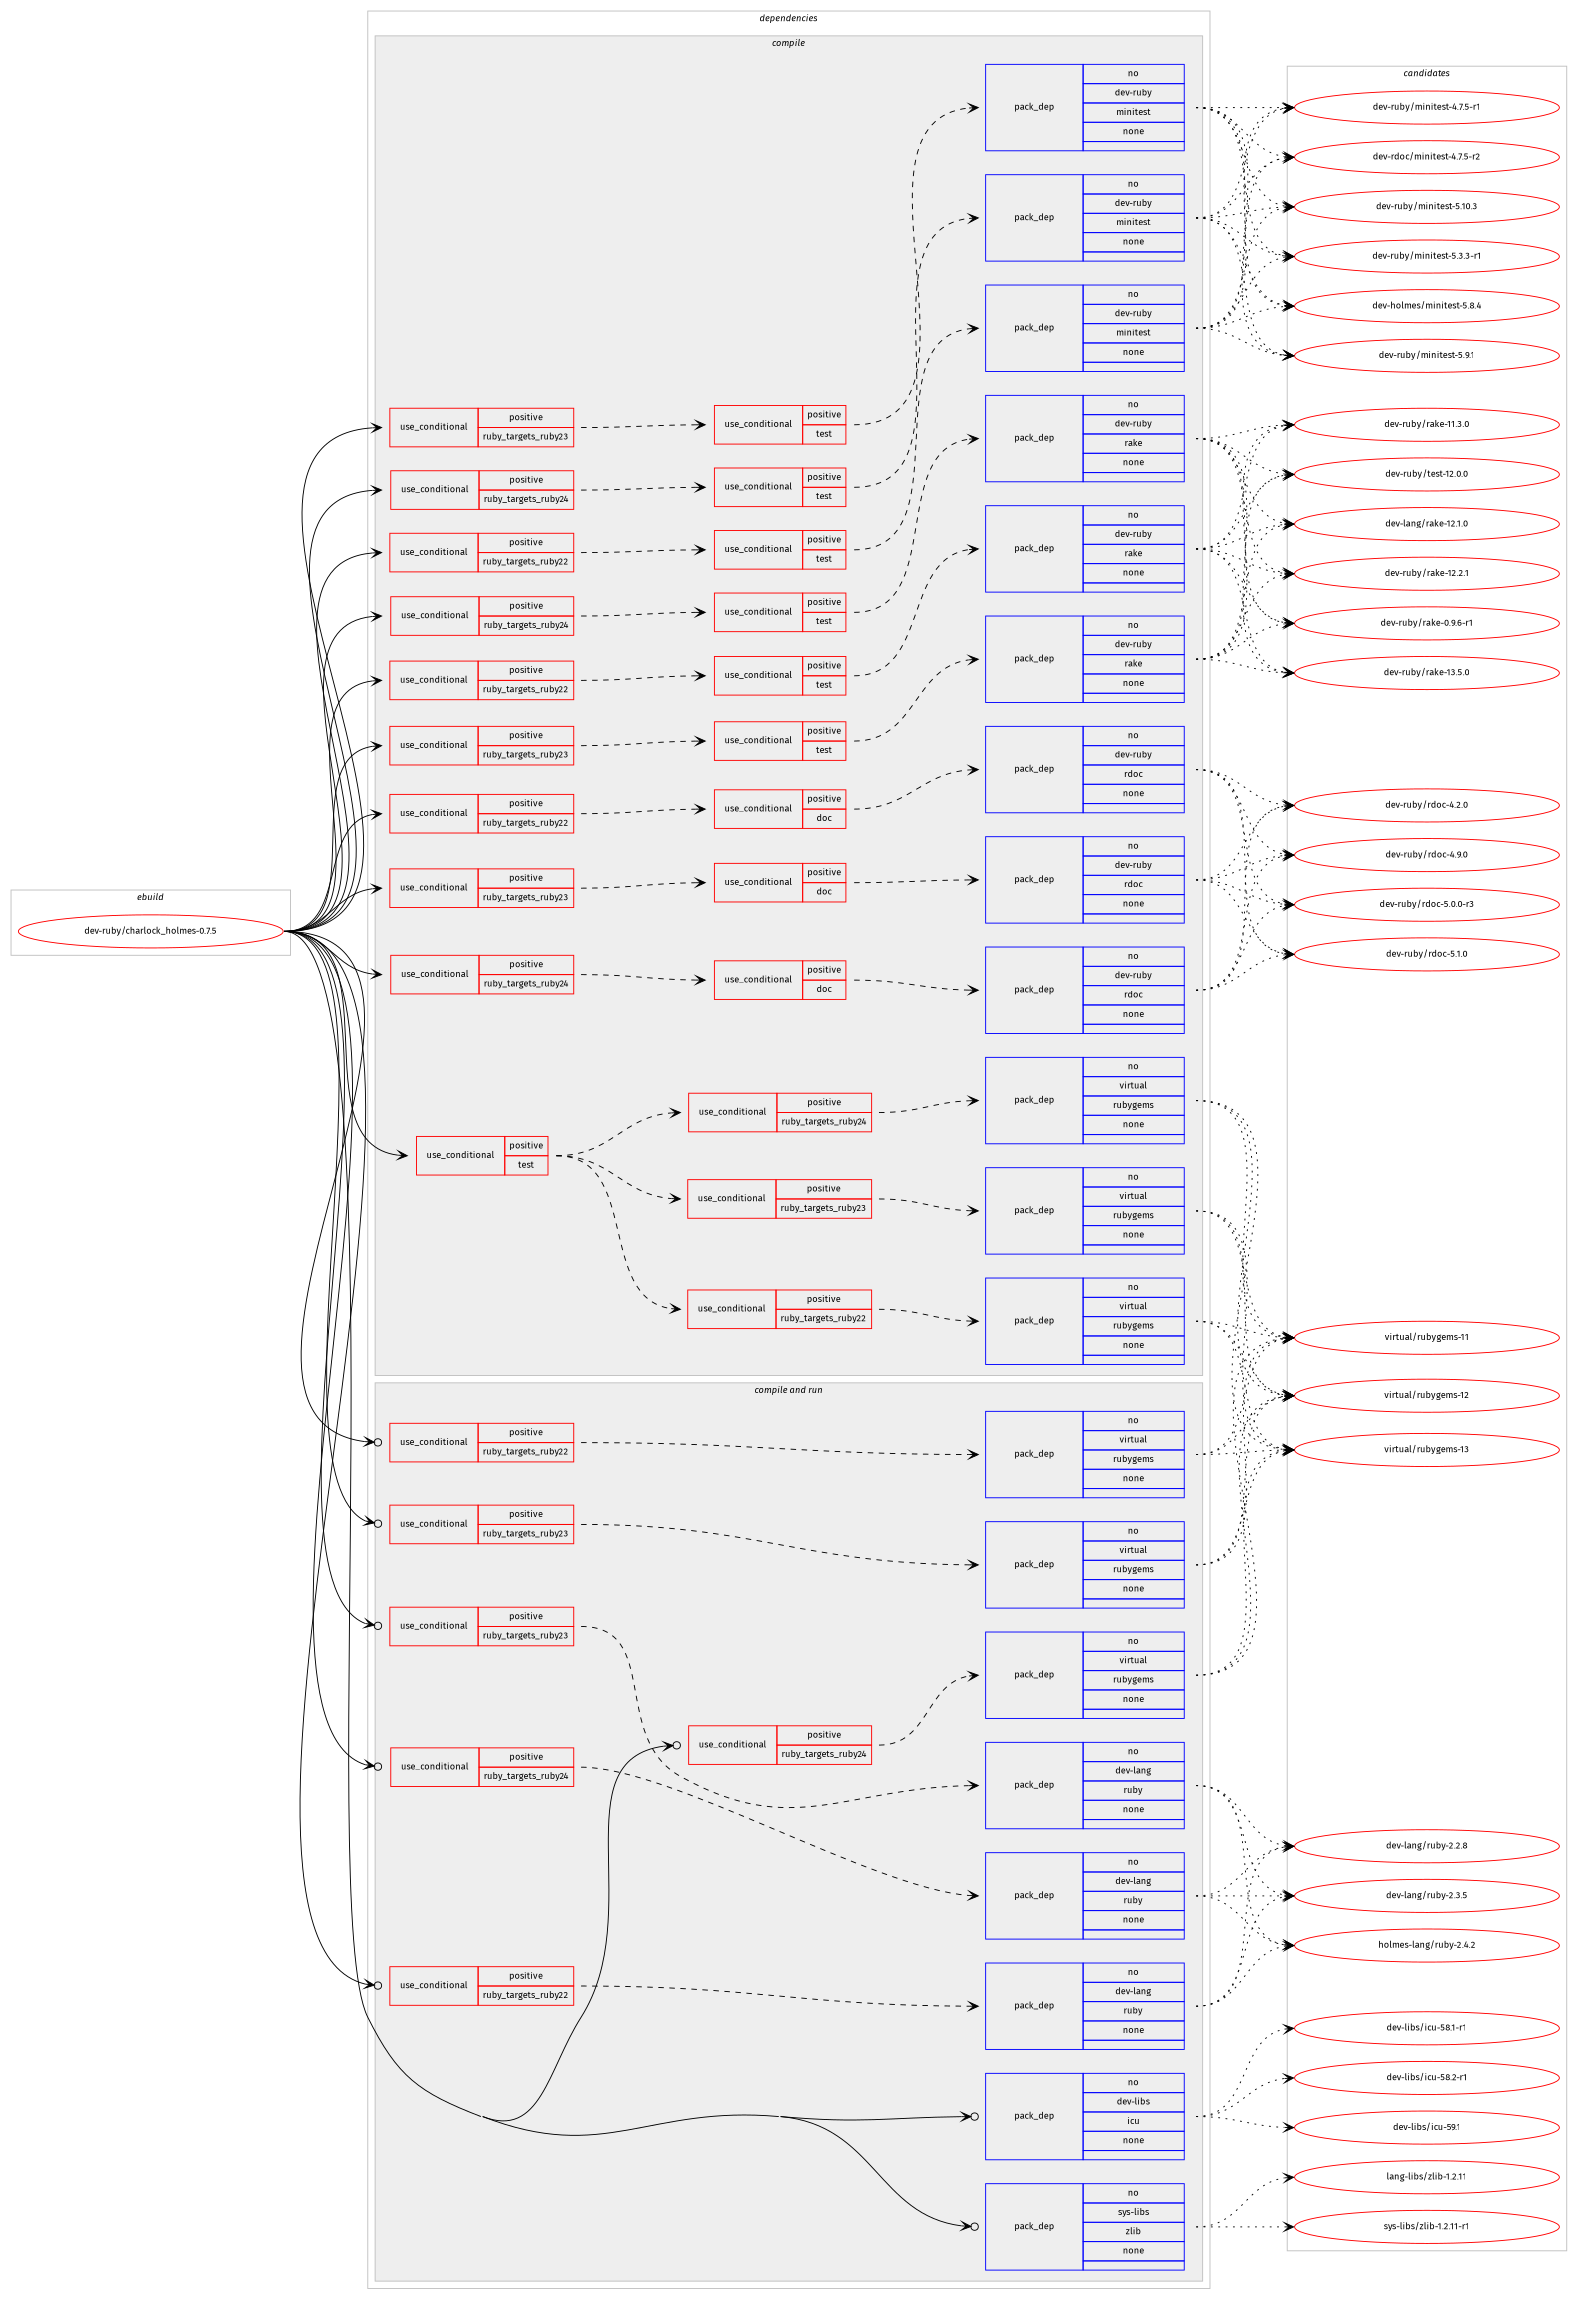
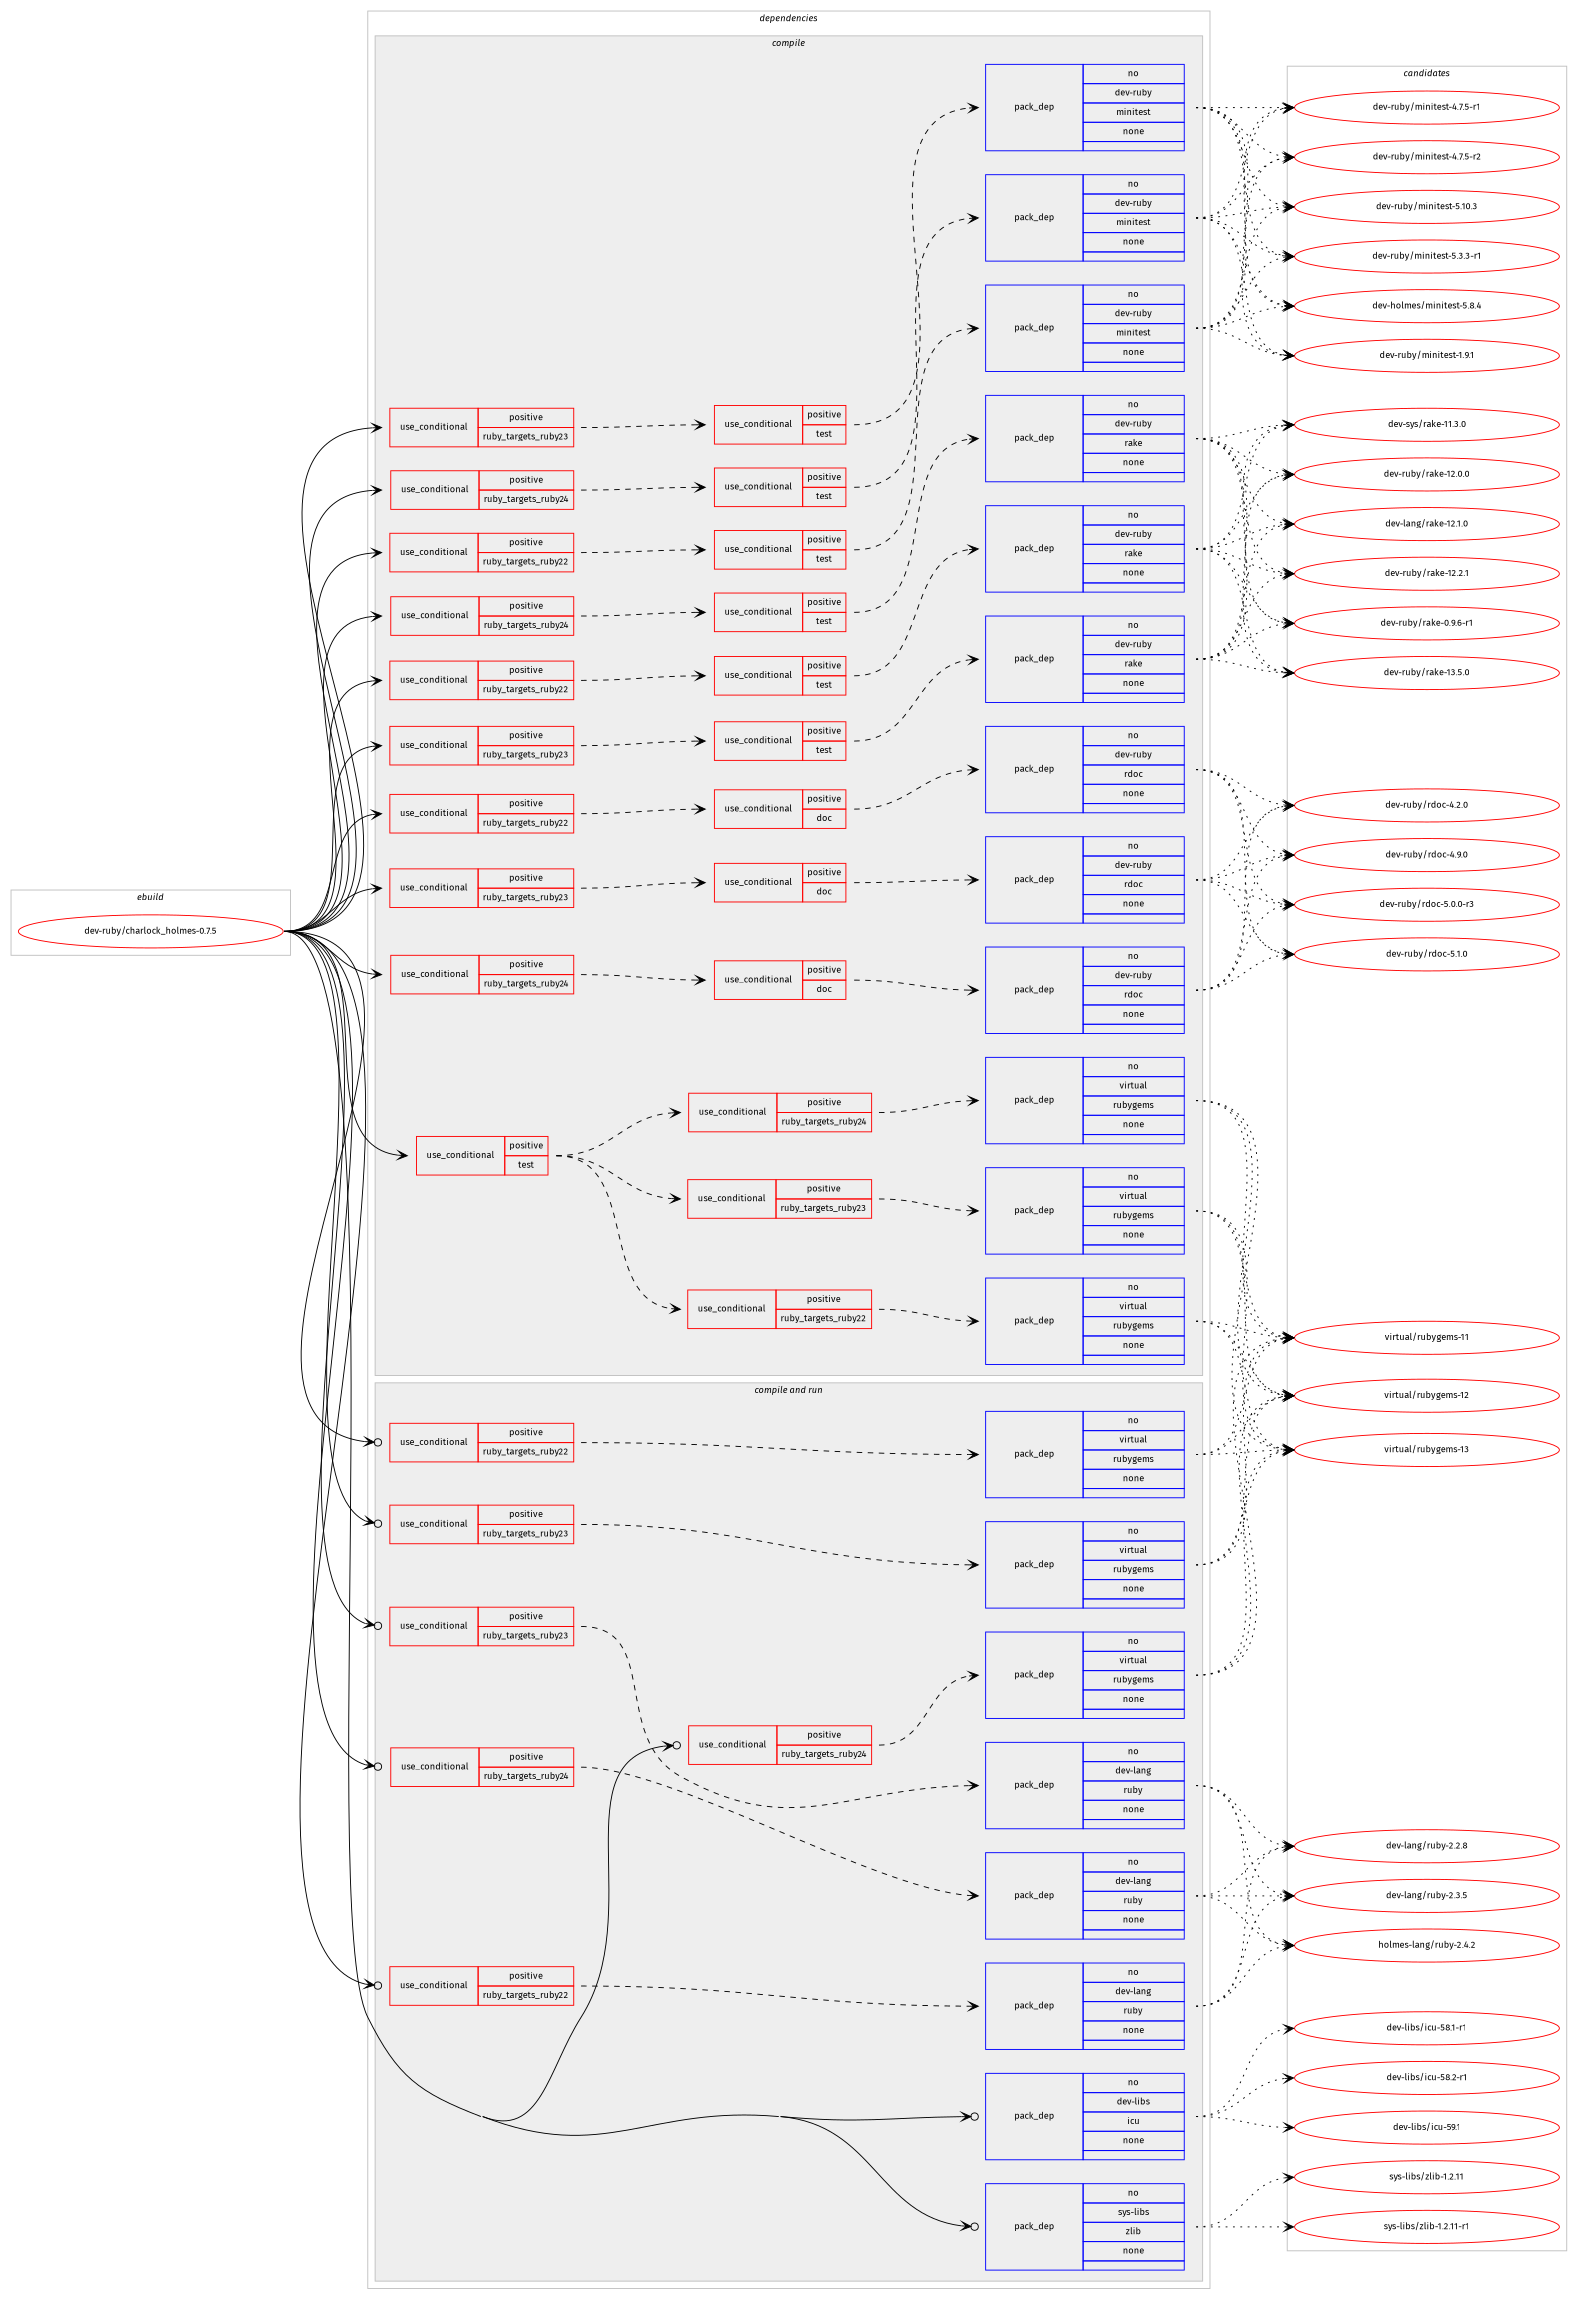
node "dev-rdoc/minitest-4.7.5-r2": label "dev-rdoc/minitest-4.7.5-r2" -> "dev-ruby/minitest-4.7.5-r2"
node "dev-ruby/minitest-5.9.1": label "dev-ruby/minitest-5.9.1" -> "dev-ruby/minitest-1.9.1"
node "dev-ruby/rake-11.3.0": label "dev-ruby/rake-11.3.0" -> "dev-sys/rake-11.3.0"
node "dev-ruby/test-12.0.0": label "dev-ruby/test-12.0.0" -> "dev-ruby/rake-12.0.0"
node "lang-libs/zlib-1.2.11": label "lang-libs/zlib-1.2.11" -> "sys-libs/zlib-1.2.11"
